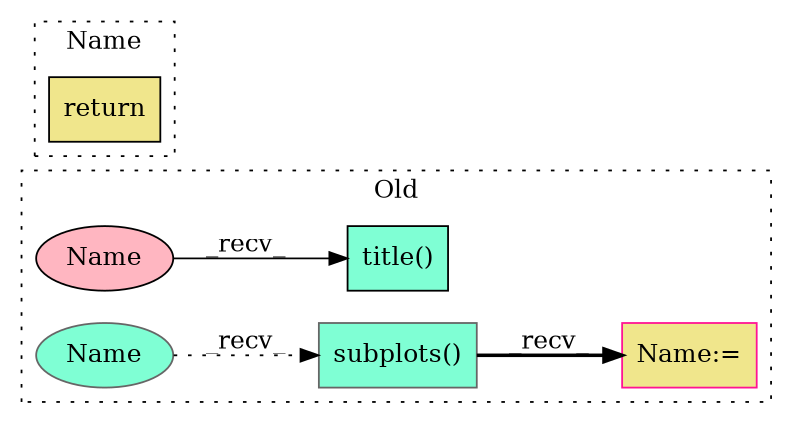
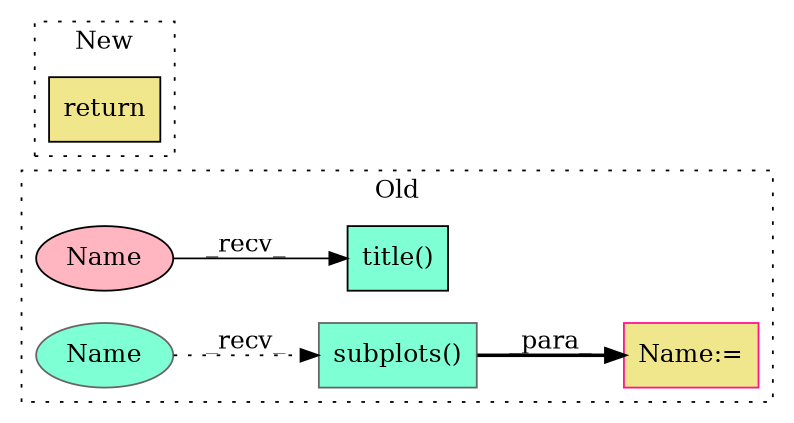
cluster "Name": label "Name" -> "New"
edge "subplots()" -> "Name:=": label "_recv_" -> "_para_"
